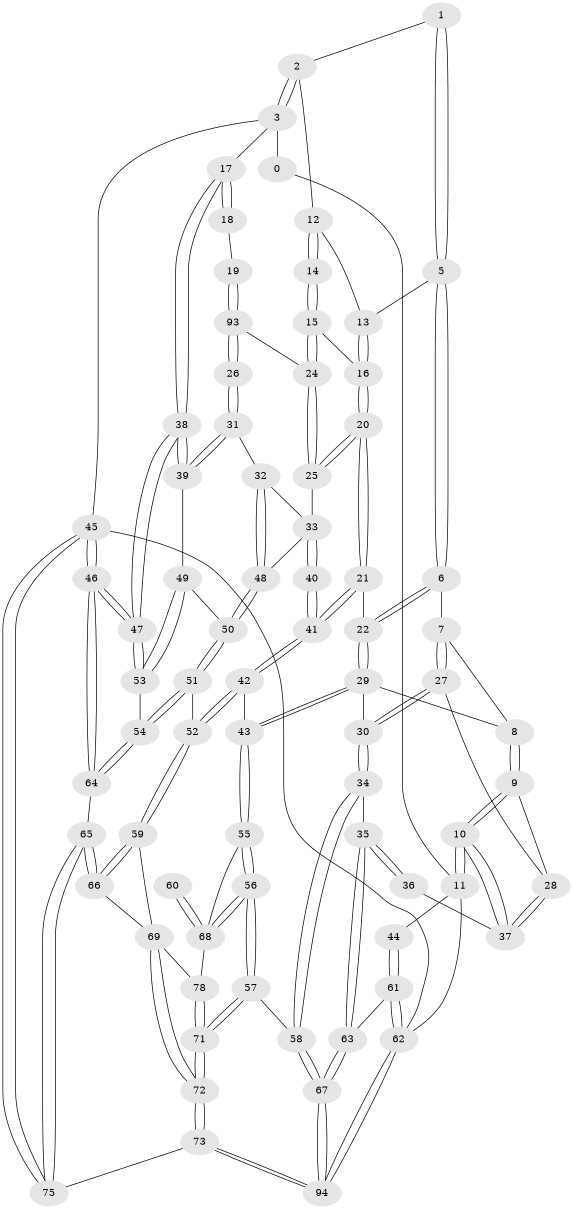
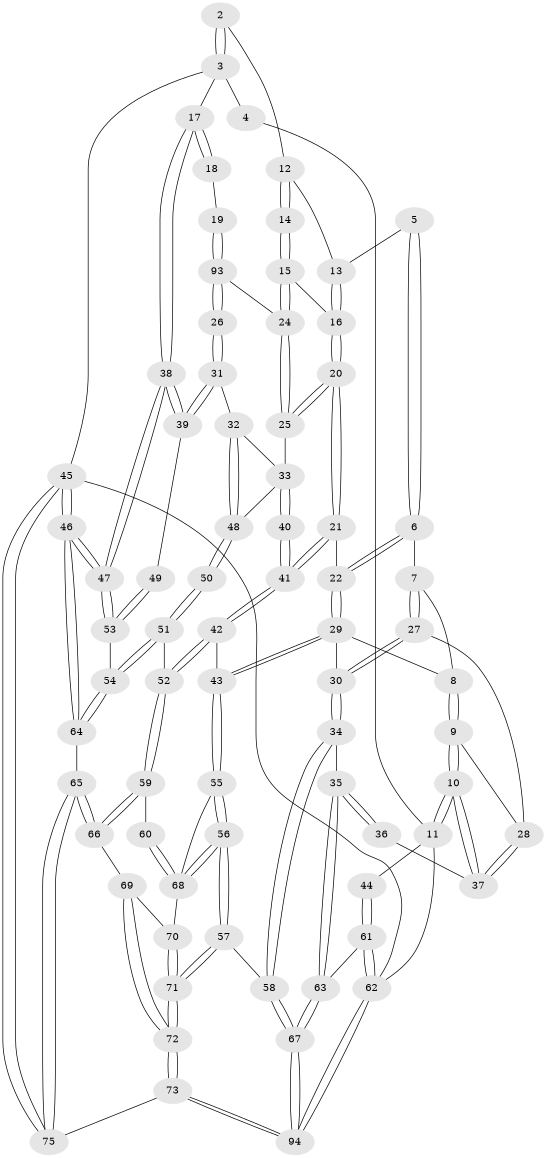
node "1": removed
node "0": label "0" -> "4"
edge "49" -- "50": removed
edge "59" -- "69": now "59" -- "60"
node "78": label "78" -> "70"
